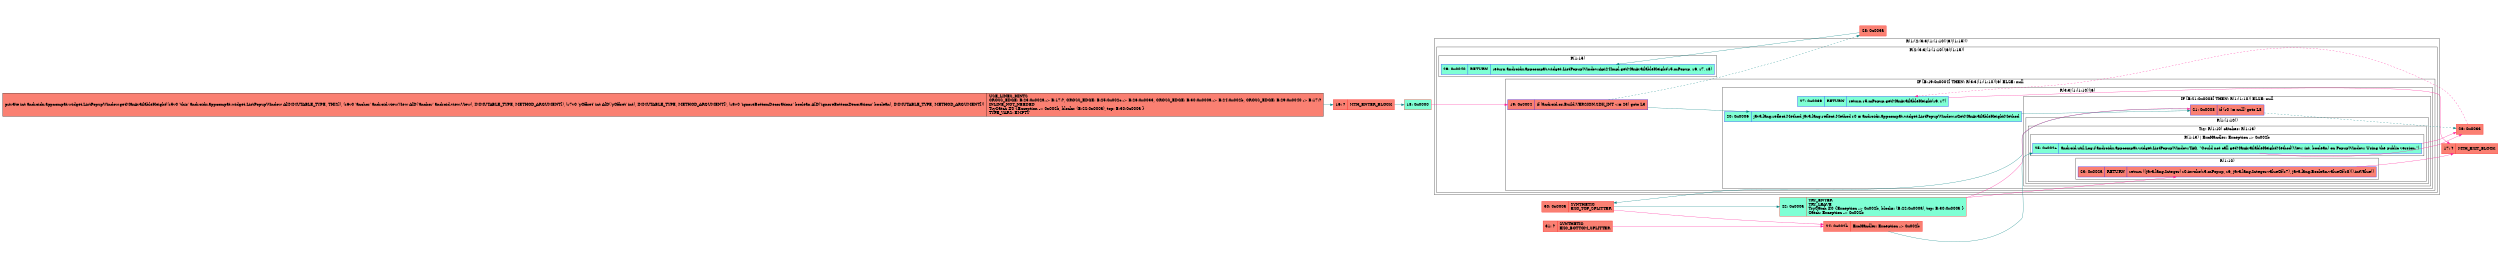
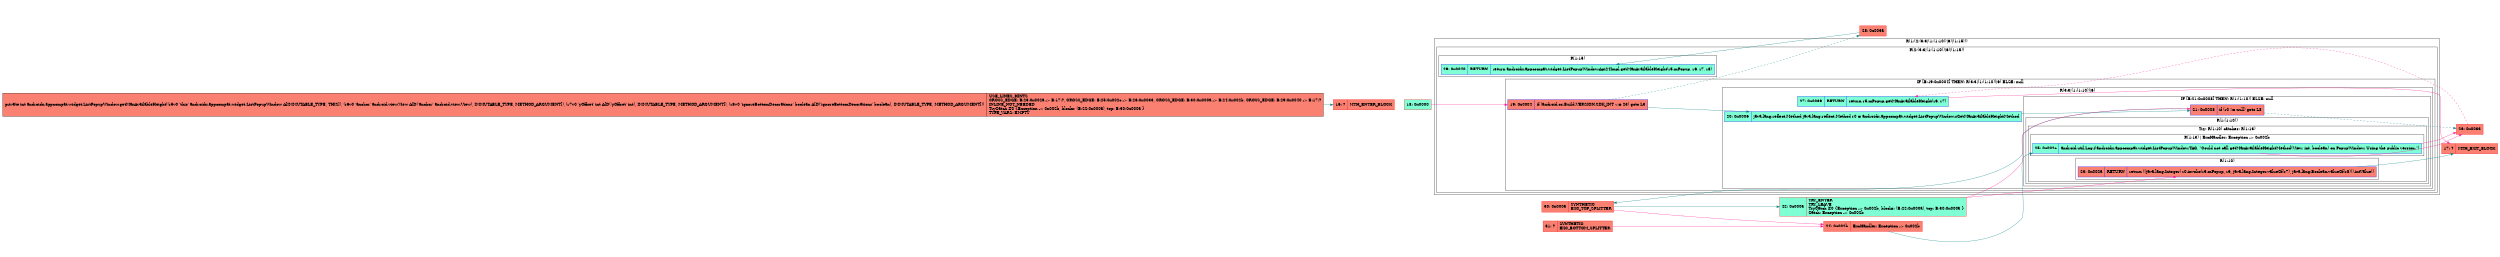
edge "16: ?" -> "18: 0x0000": removed
edge "23: 0x002a" -> "17: ?": color deeppink -> teal
